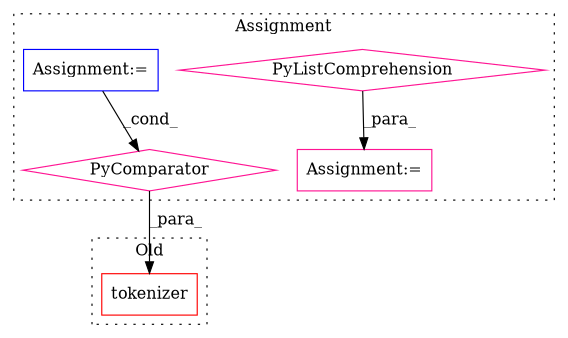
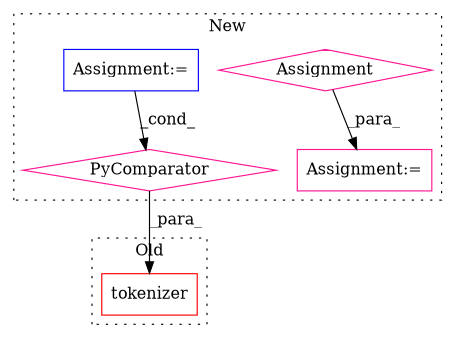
cluster "Assignment": label "Assignment" -> "New"
node "PyListComprehension": label "PyListComprehension" -> "Assignment"
